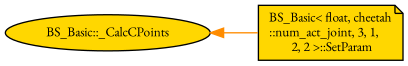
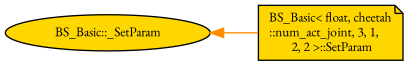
node "BS_Basic::_CalcCPoints": label "BS_Basic::_CalcCPoints" -> "BS_Basic::_SetParam"
